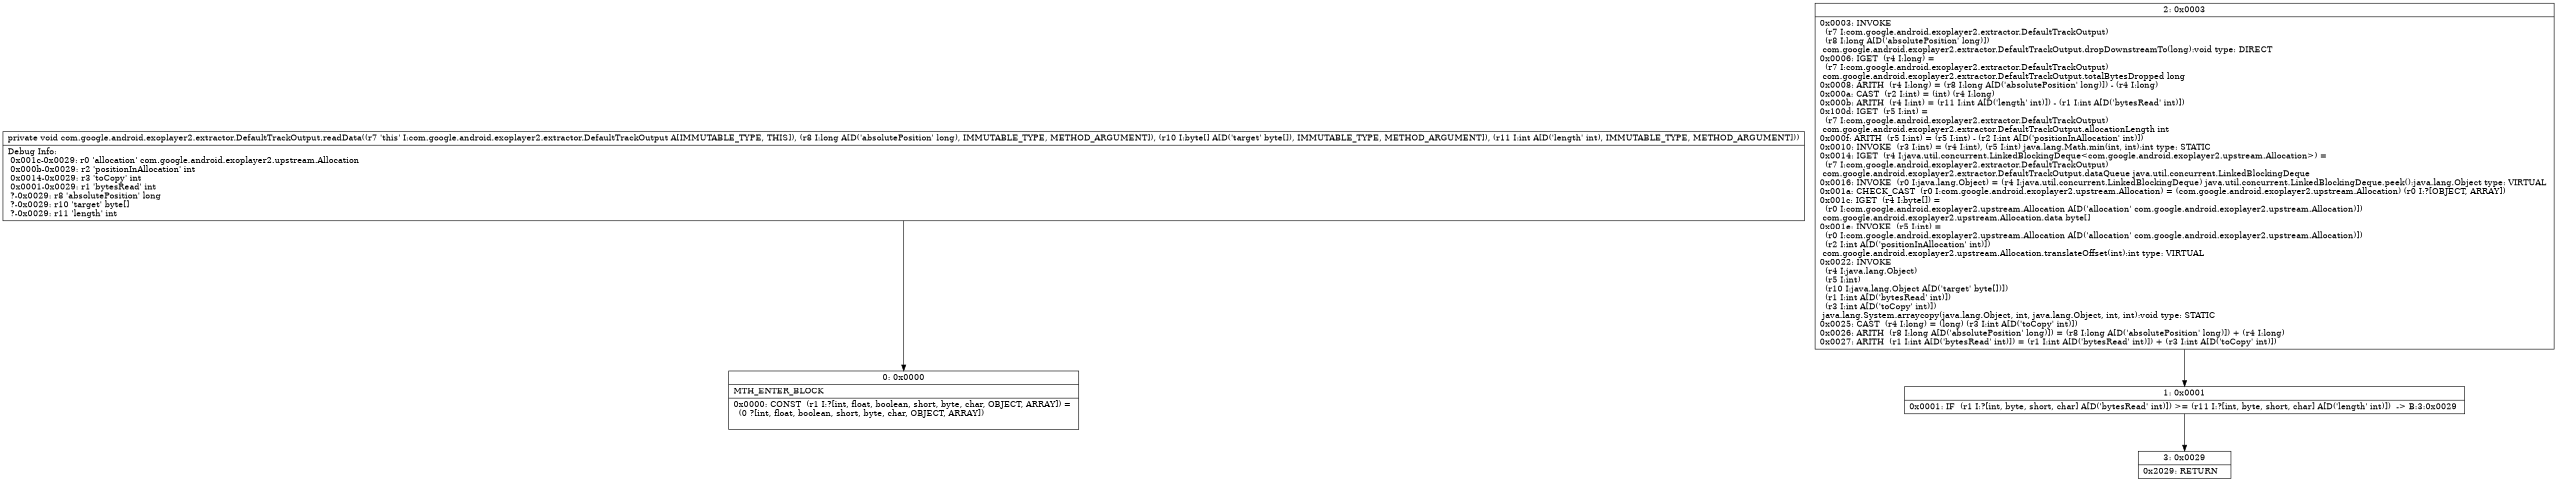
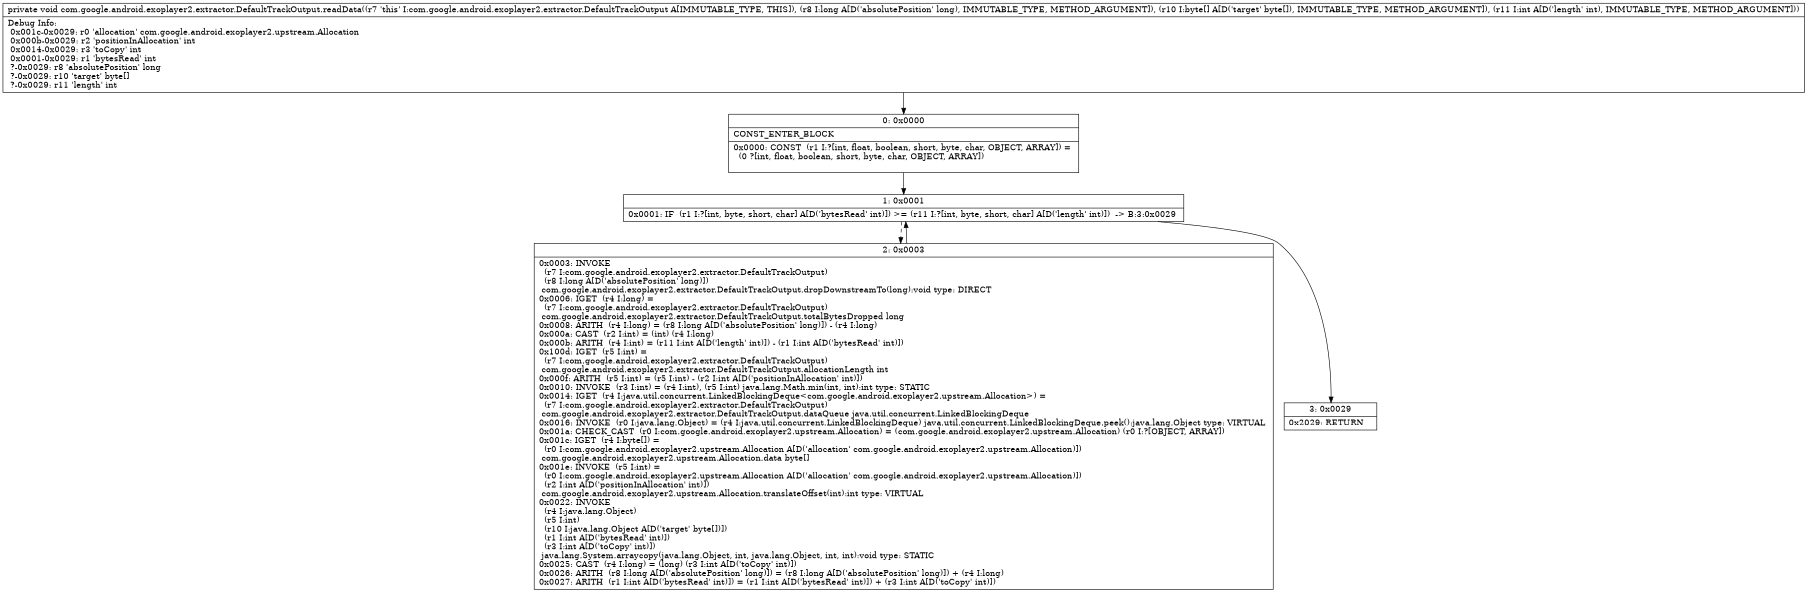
edge "0: 0x0000" -> "1: 0x0001": added
edge "1: 0x0001" -> "2: 0x0003": added
node "0: 0x0000": text "MTH_ENTER_BLOCK" -> "CONST_ENTER_BLOCK"
